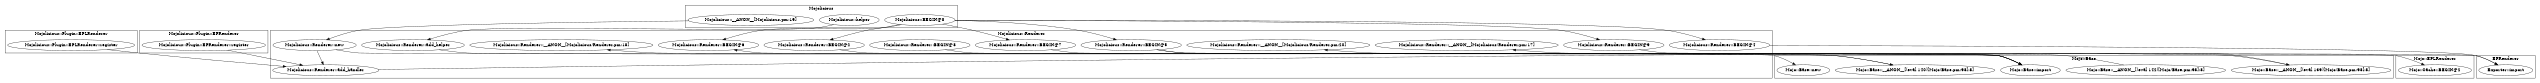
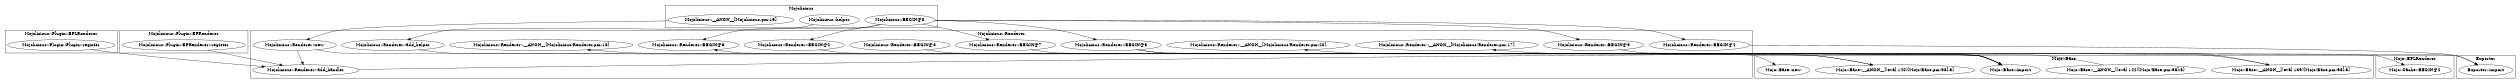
node "Mojolicious::Plugin::EPLRenderer::register": label "Mojolicious::Plugin::EPLRenderer::register" -> "Mojolicious::Plugin::Plugin::register"
cluster "EPRenderer": label "EPRenderer" -> "Exporter"
